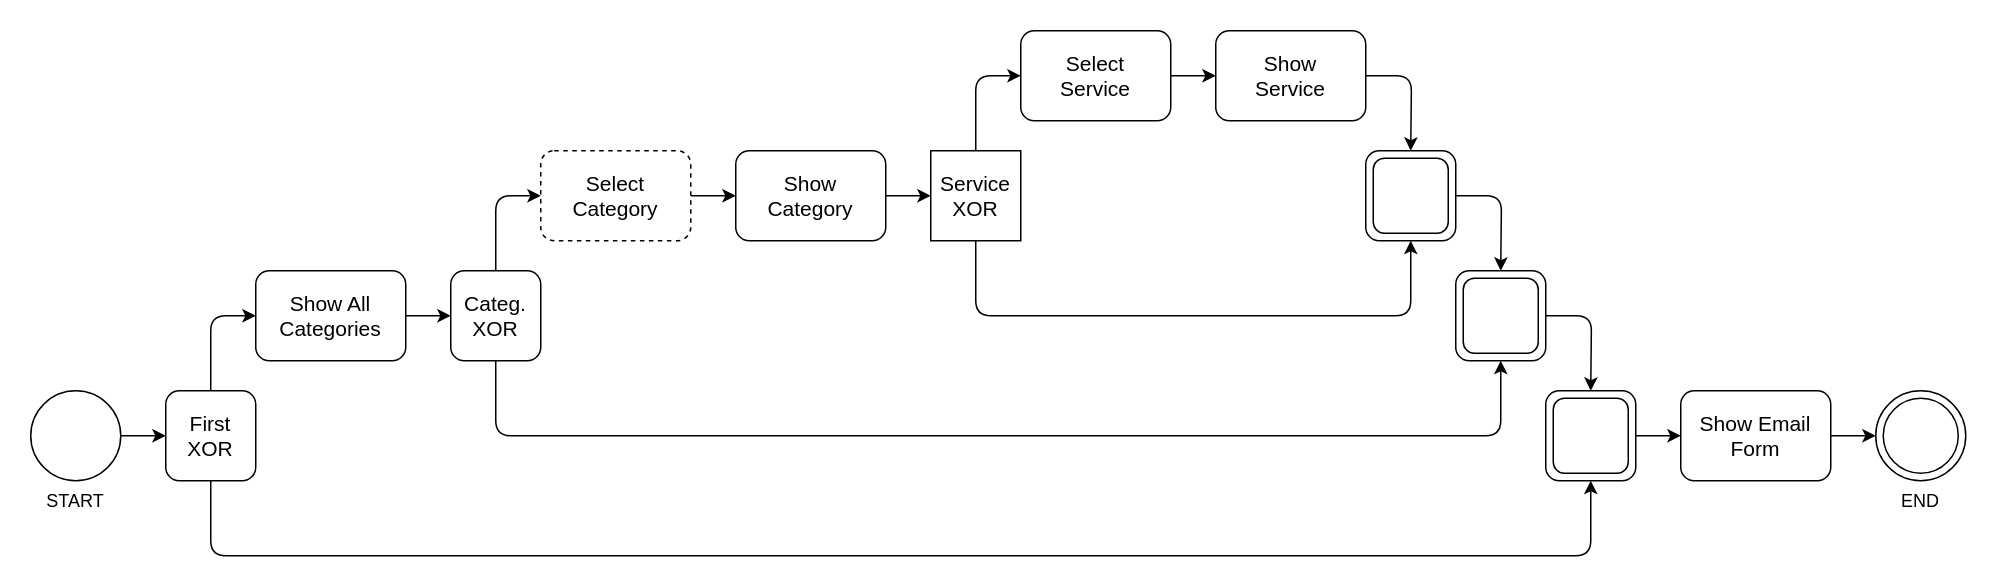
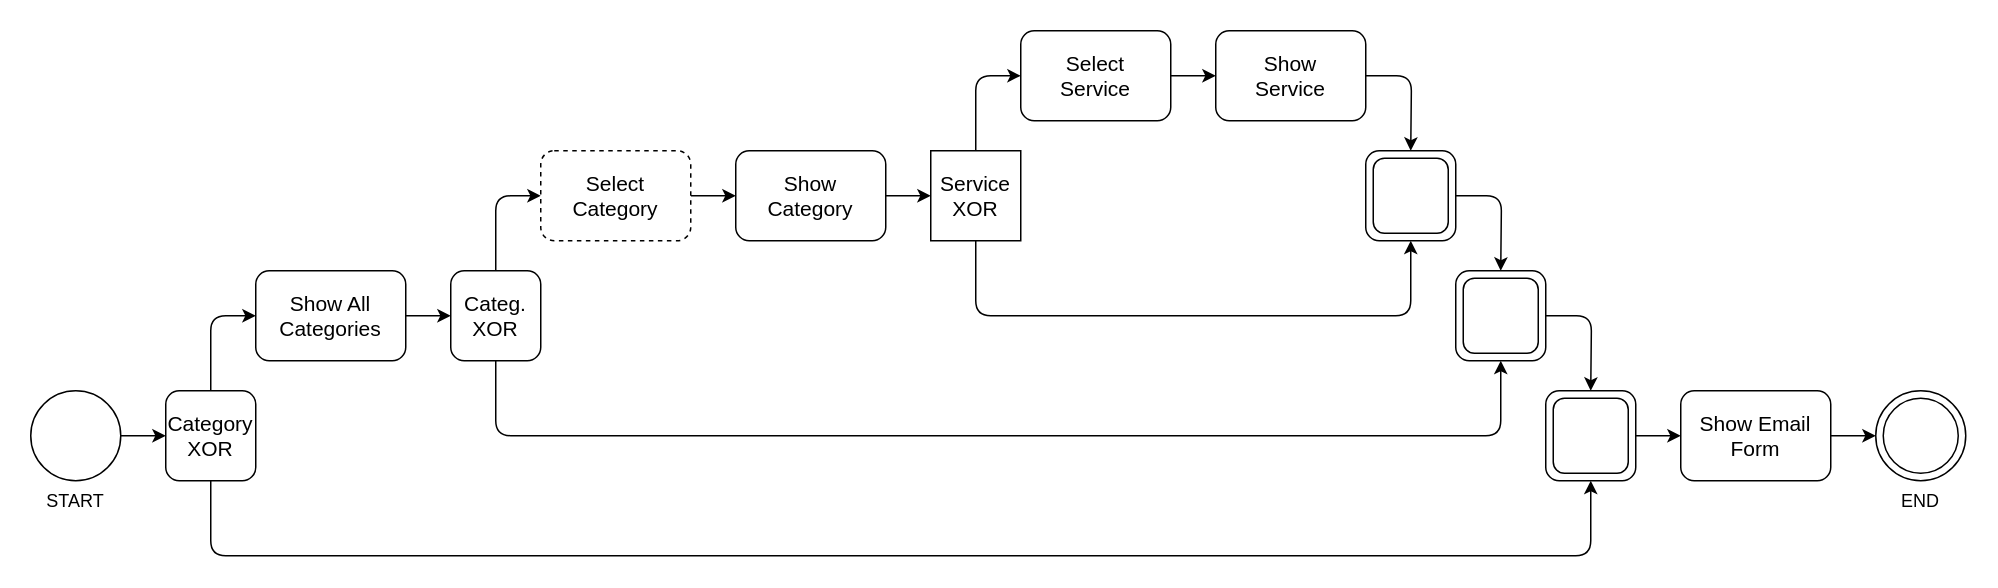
node "First XOR": label "First XOR" -> "Category XOR"
